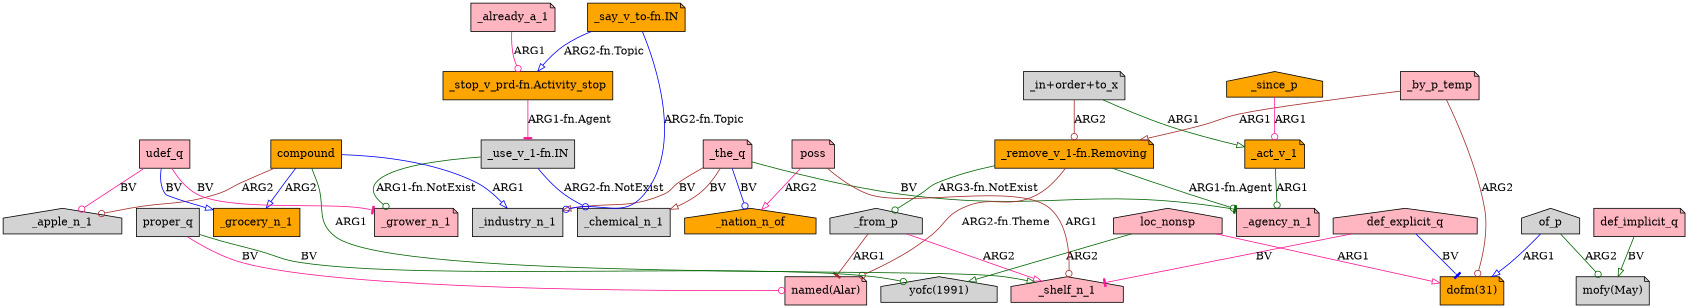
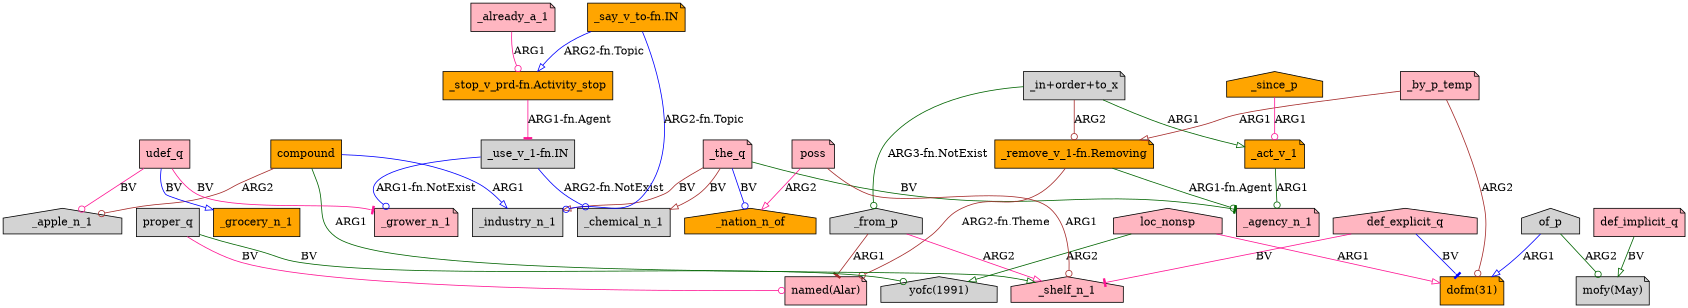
edge "_use_v_1-fn.IN" -> "_grower_n_1": color darkgreen -> blue
edge "_remove_v_1-fn.Removing" -> "_from_p": now "_in+order+to_x" -> "_from_p"
edge "compound" -> "_grocery_n_1": removed, label "ARG2"
